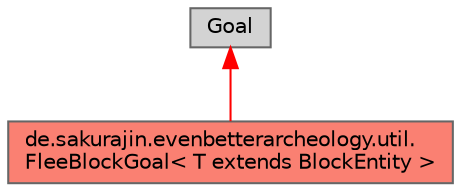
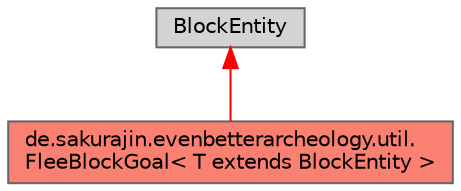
node "Goal": label "Goal" -> "BlockEntity"
